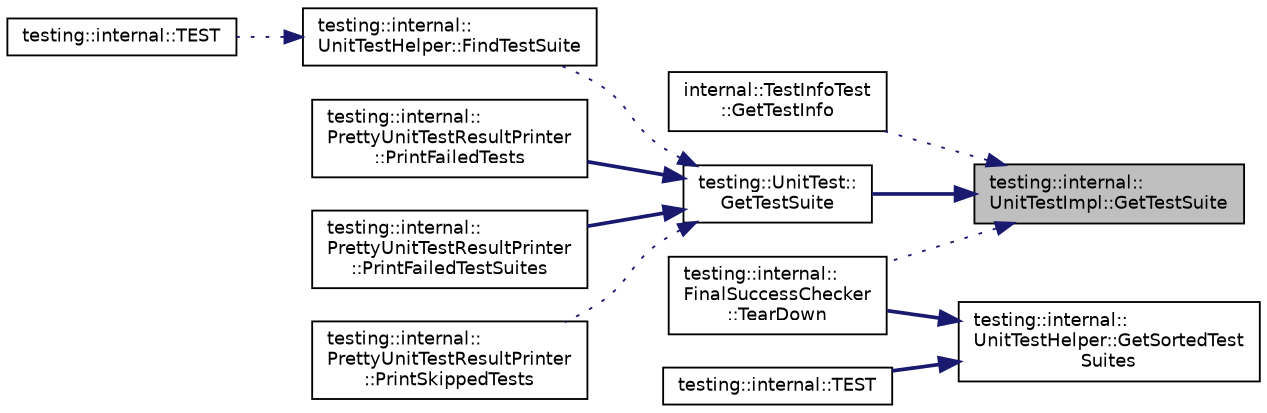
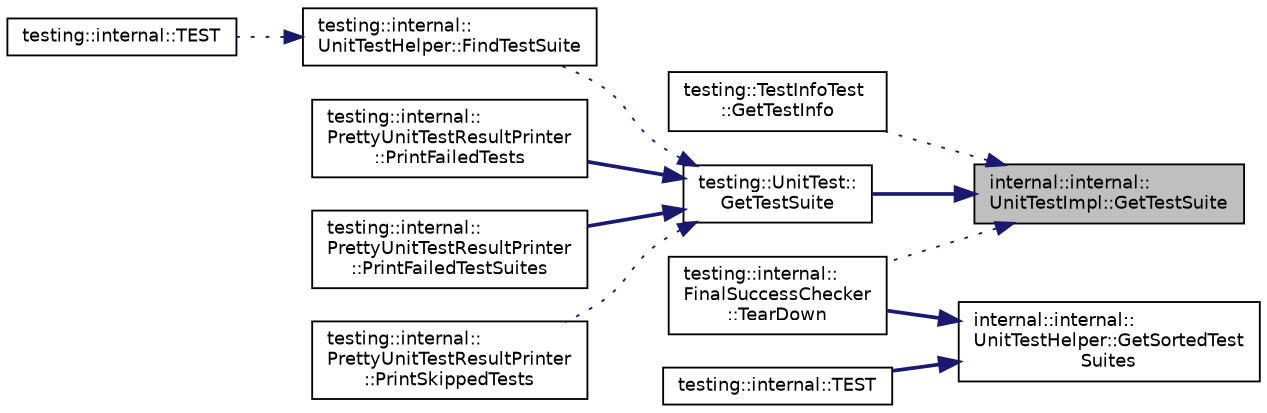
node "internal::TestInfoTest ::GetTestInfo": label "internal::TestInfoTest ::GetTestInfo" -> "testing::TestInfoTest ::GetTestInfo"
node "testing::internal:: UnitTestImpl::GetTestSuite": label "testing::internal:: UnitTestImpl::GetTestSuite" -> "internal::internal:: UnitTestImpl::GetTestSuite"
node "testing::internal:: UnitTestHelper::GetSortedTest Suites": label "testing::internal:: UnitTestHelper::GetSortedTest Suites" -> "internal::internal:: UnitTestHelper::GetSortedTest Suites"
